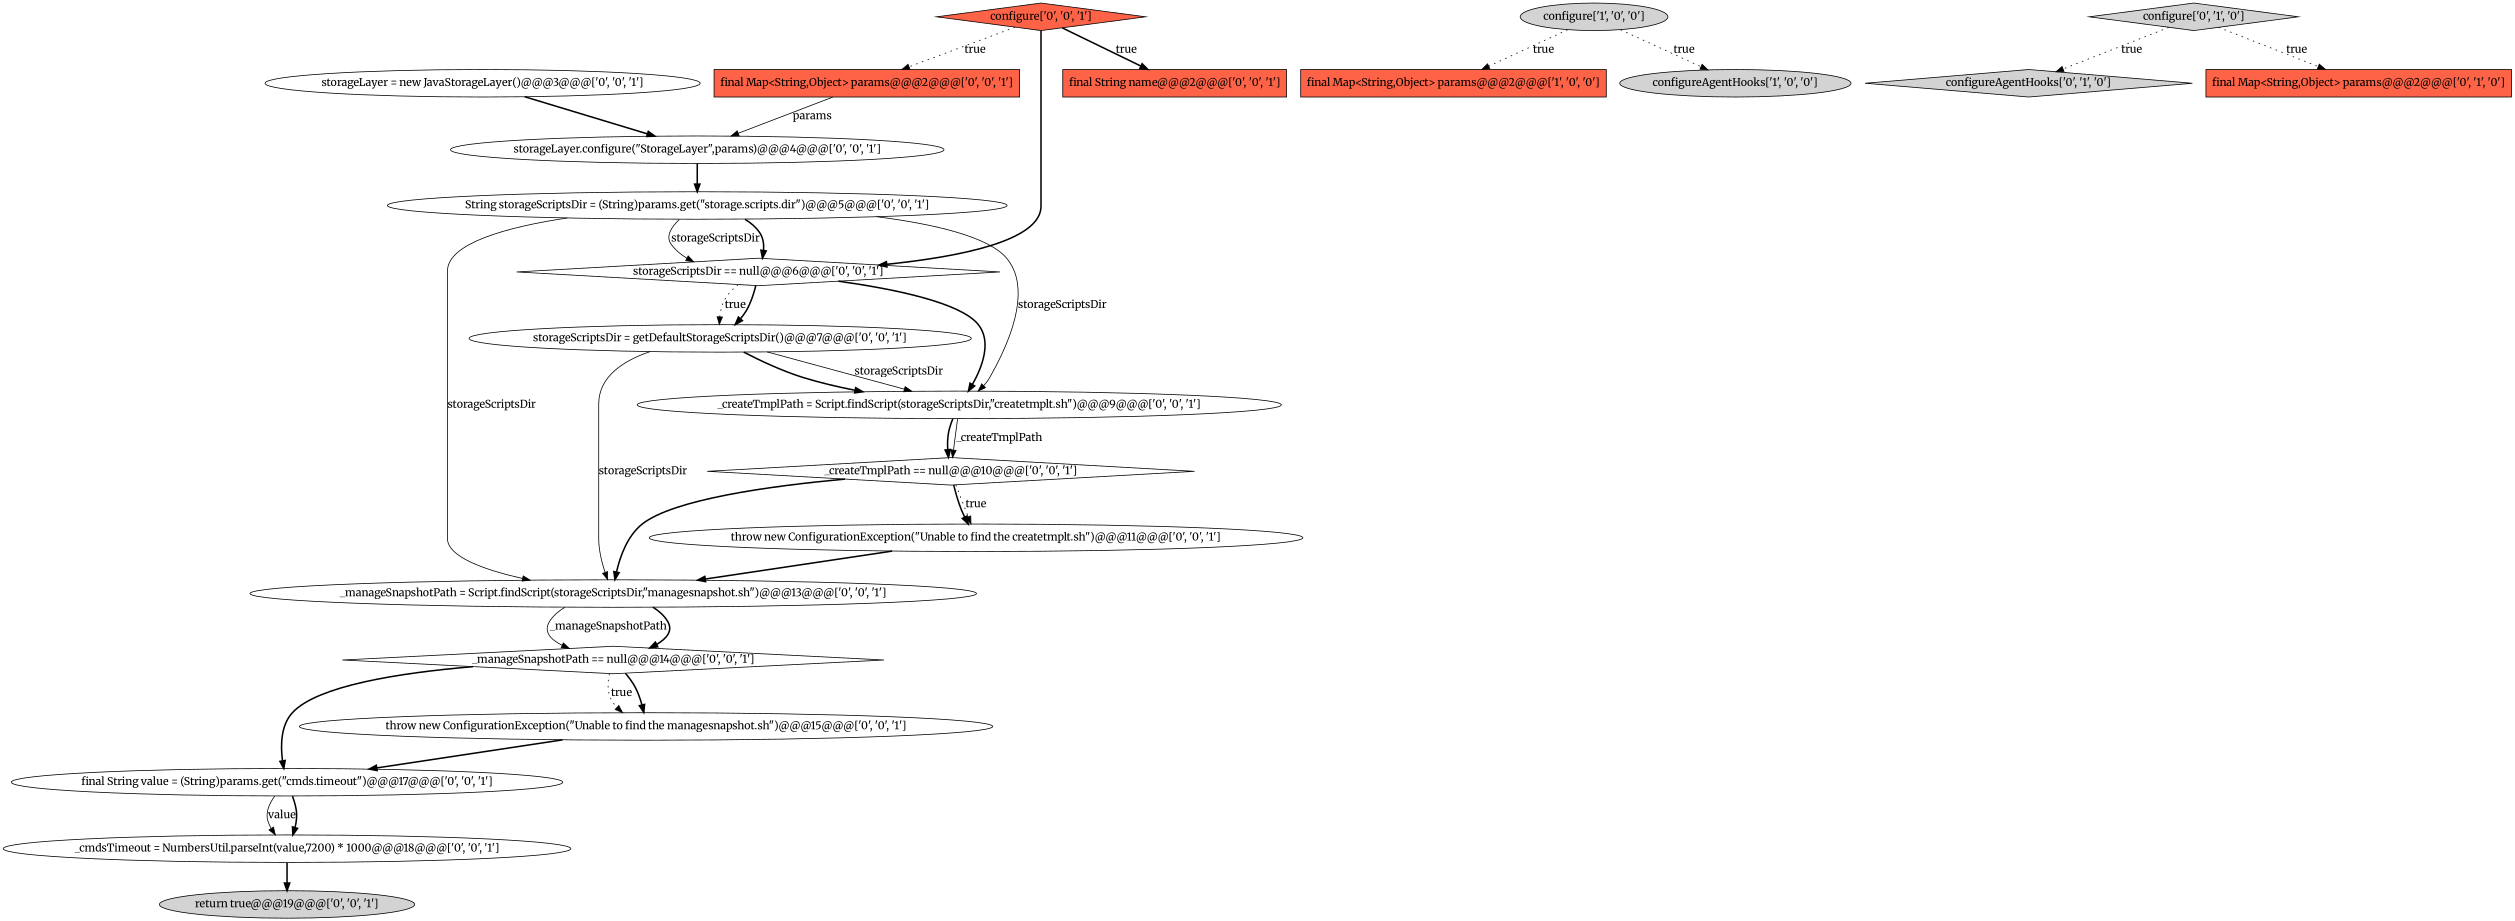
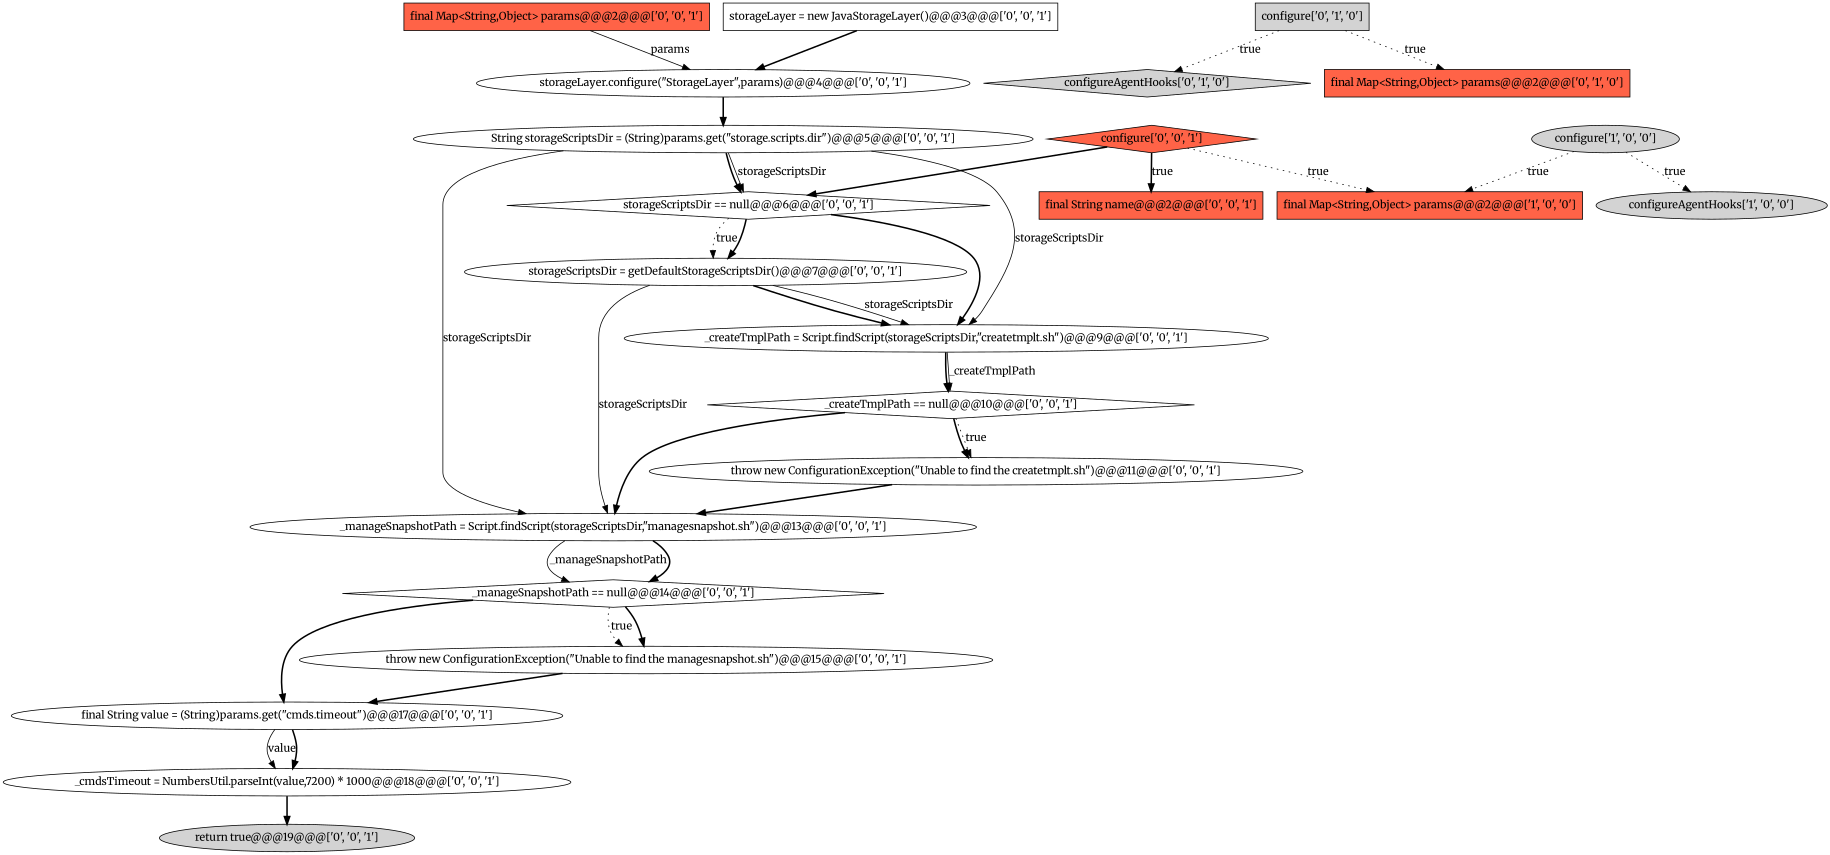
node "configure['0', '1', '0']": shape diamond -> box
edge "configure['0', '0', '1']" -> "final Map<String,Object> params@@@2@@@['0', '0', '1']": now "configure['0', '0', '1']" -> "final Map<String,Object> params@@@2@@@['1', '0', '0']"
node "storageLayer = new JavaStorageLayer()@@@3@@@['0', '0', '1']": shape ellipse -> box
